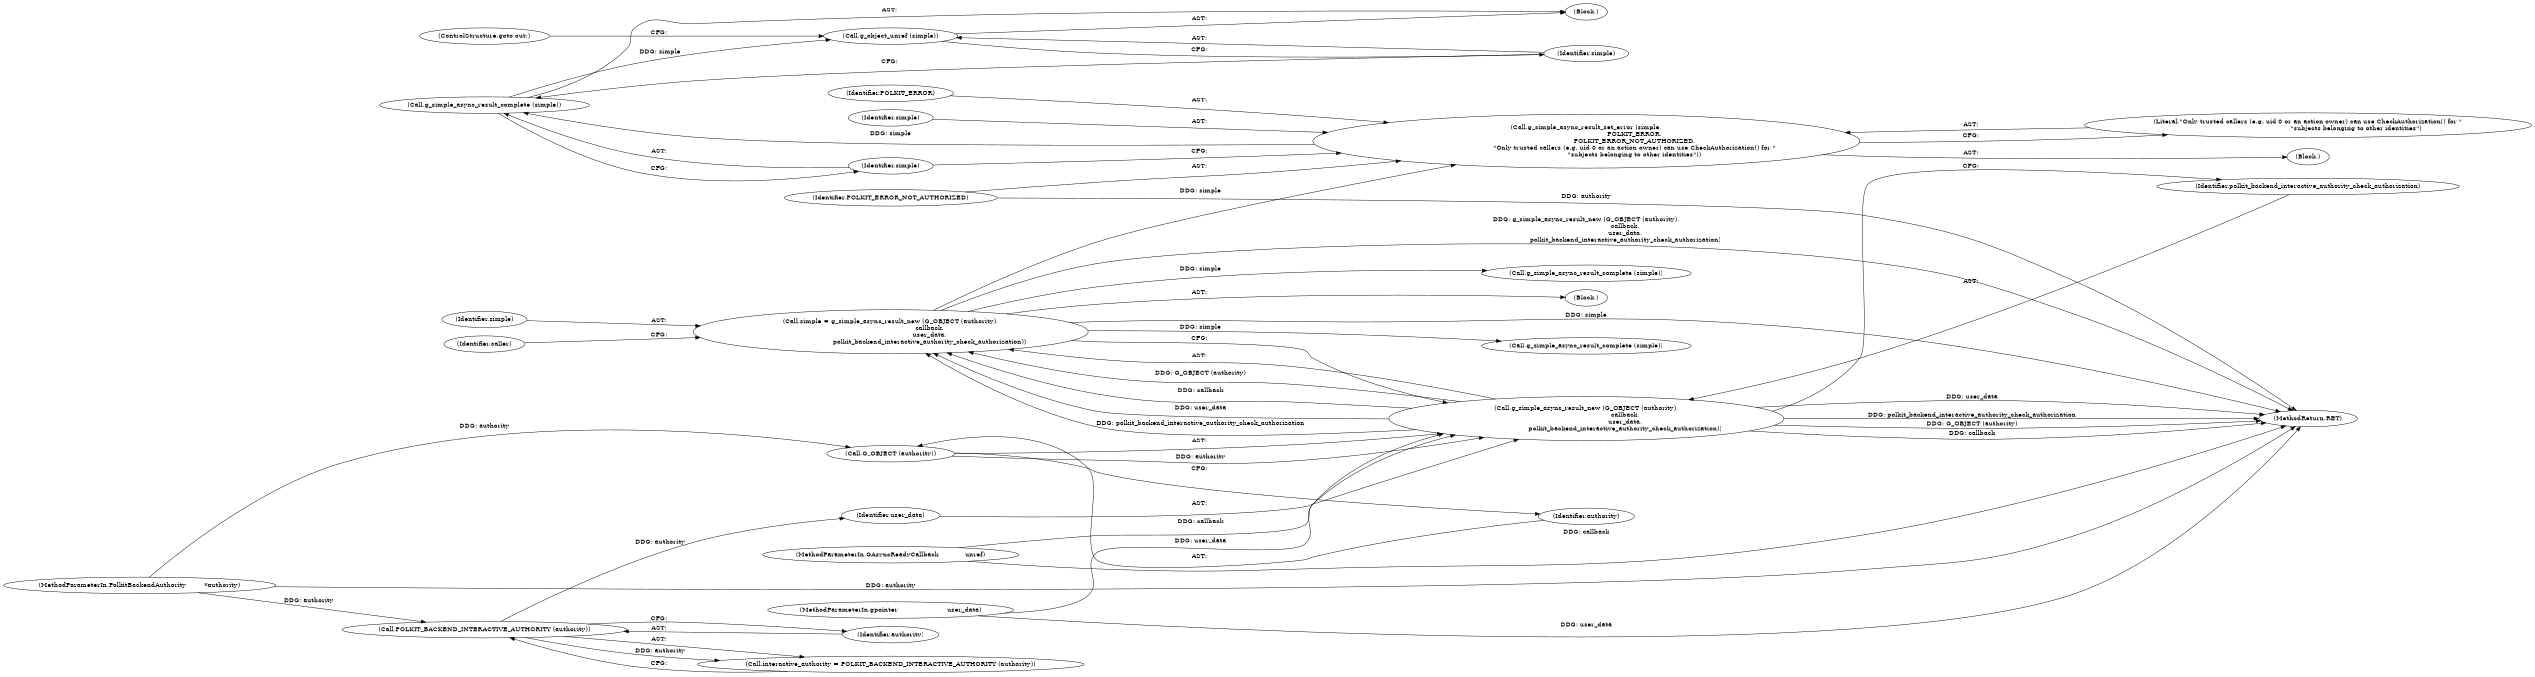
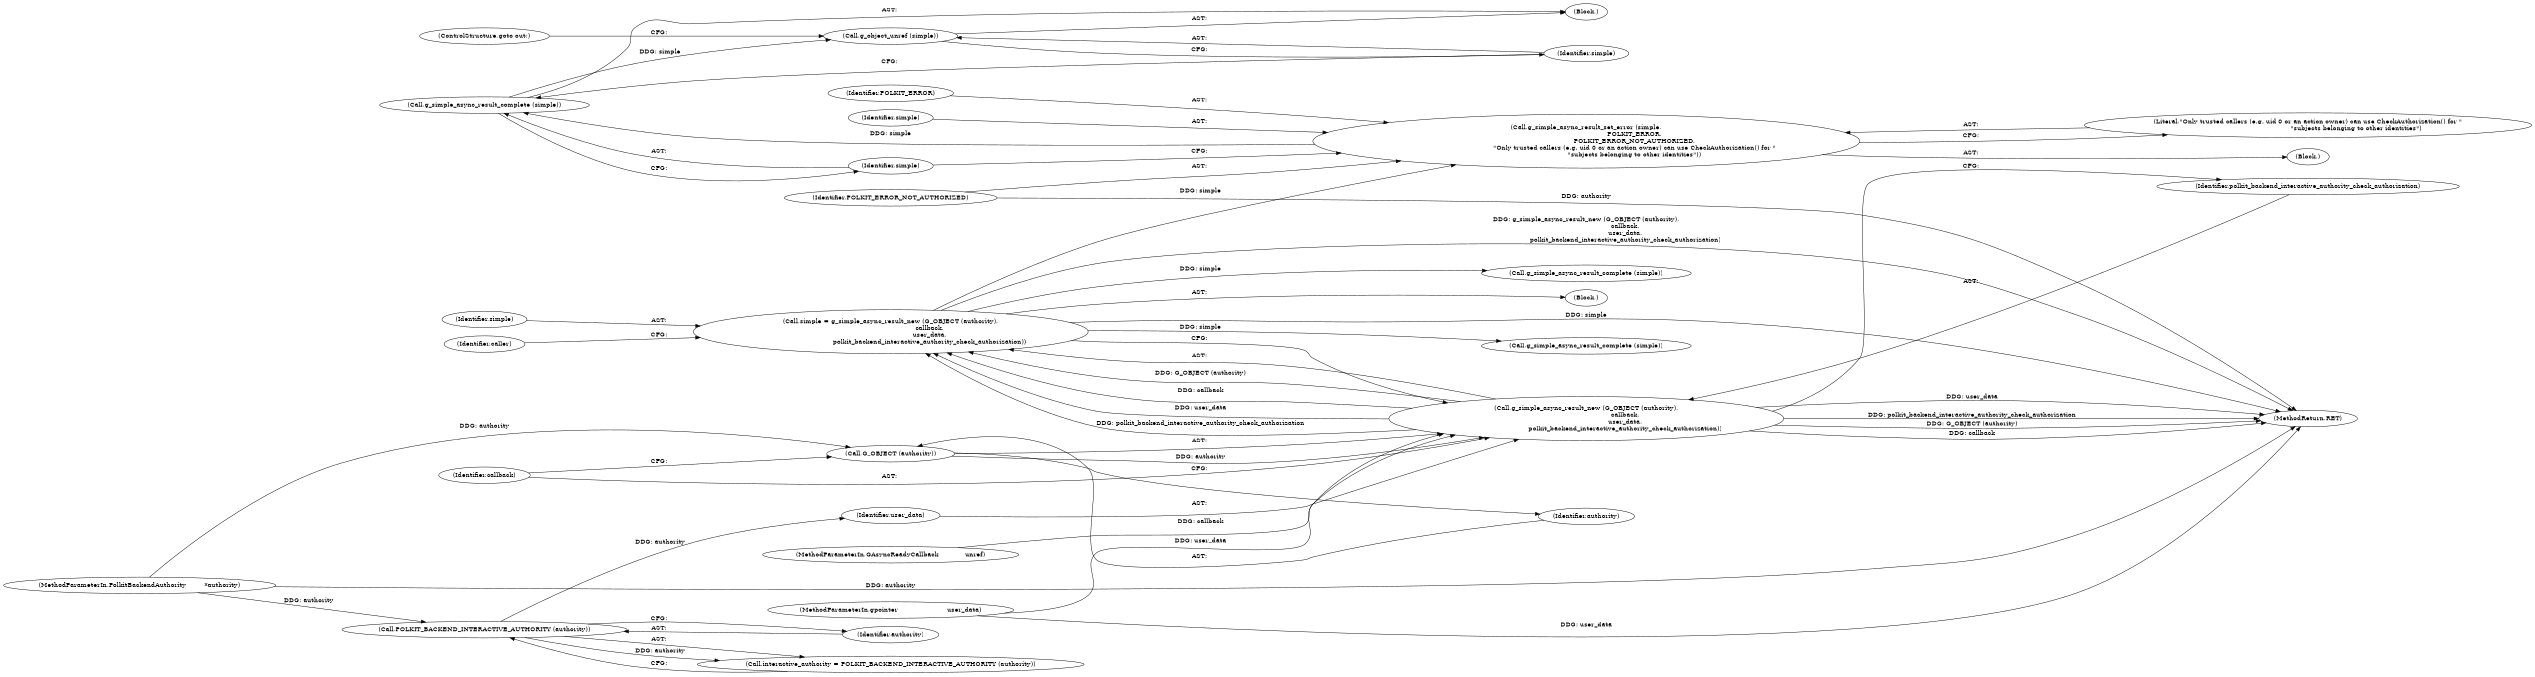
node "(Identifier,callback)": added
edge "(MethodParameterIn,GAsyncReadyCallback             unref)" -> "(MethodReturn,RET)": removed, label "DDG: callback"
